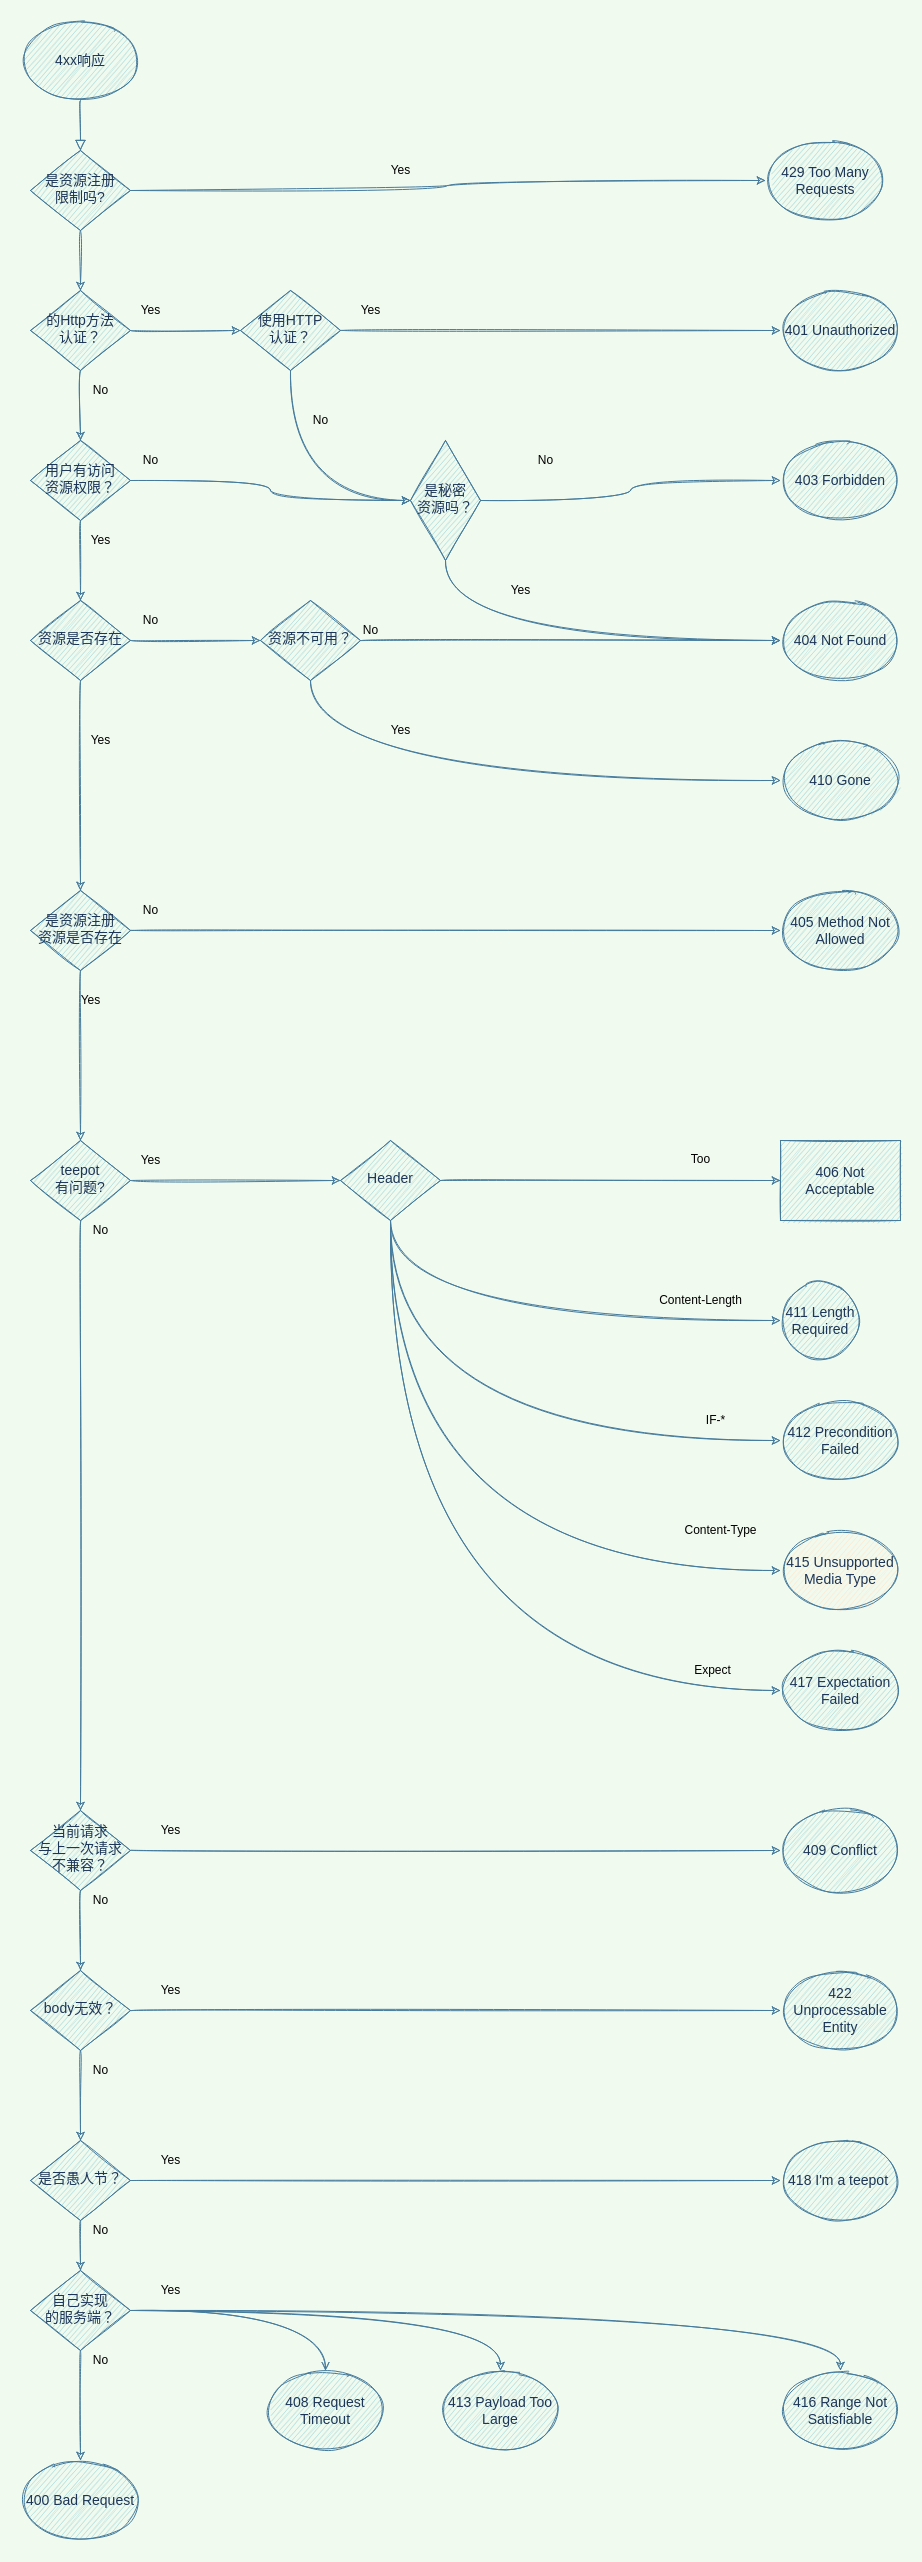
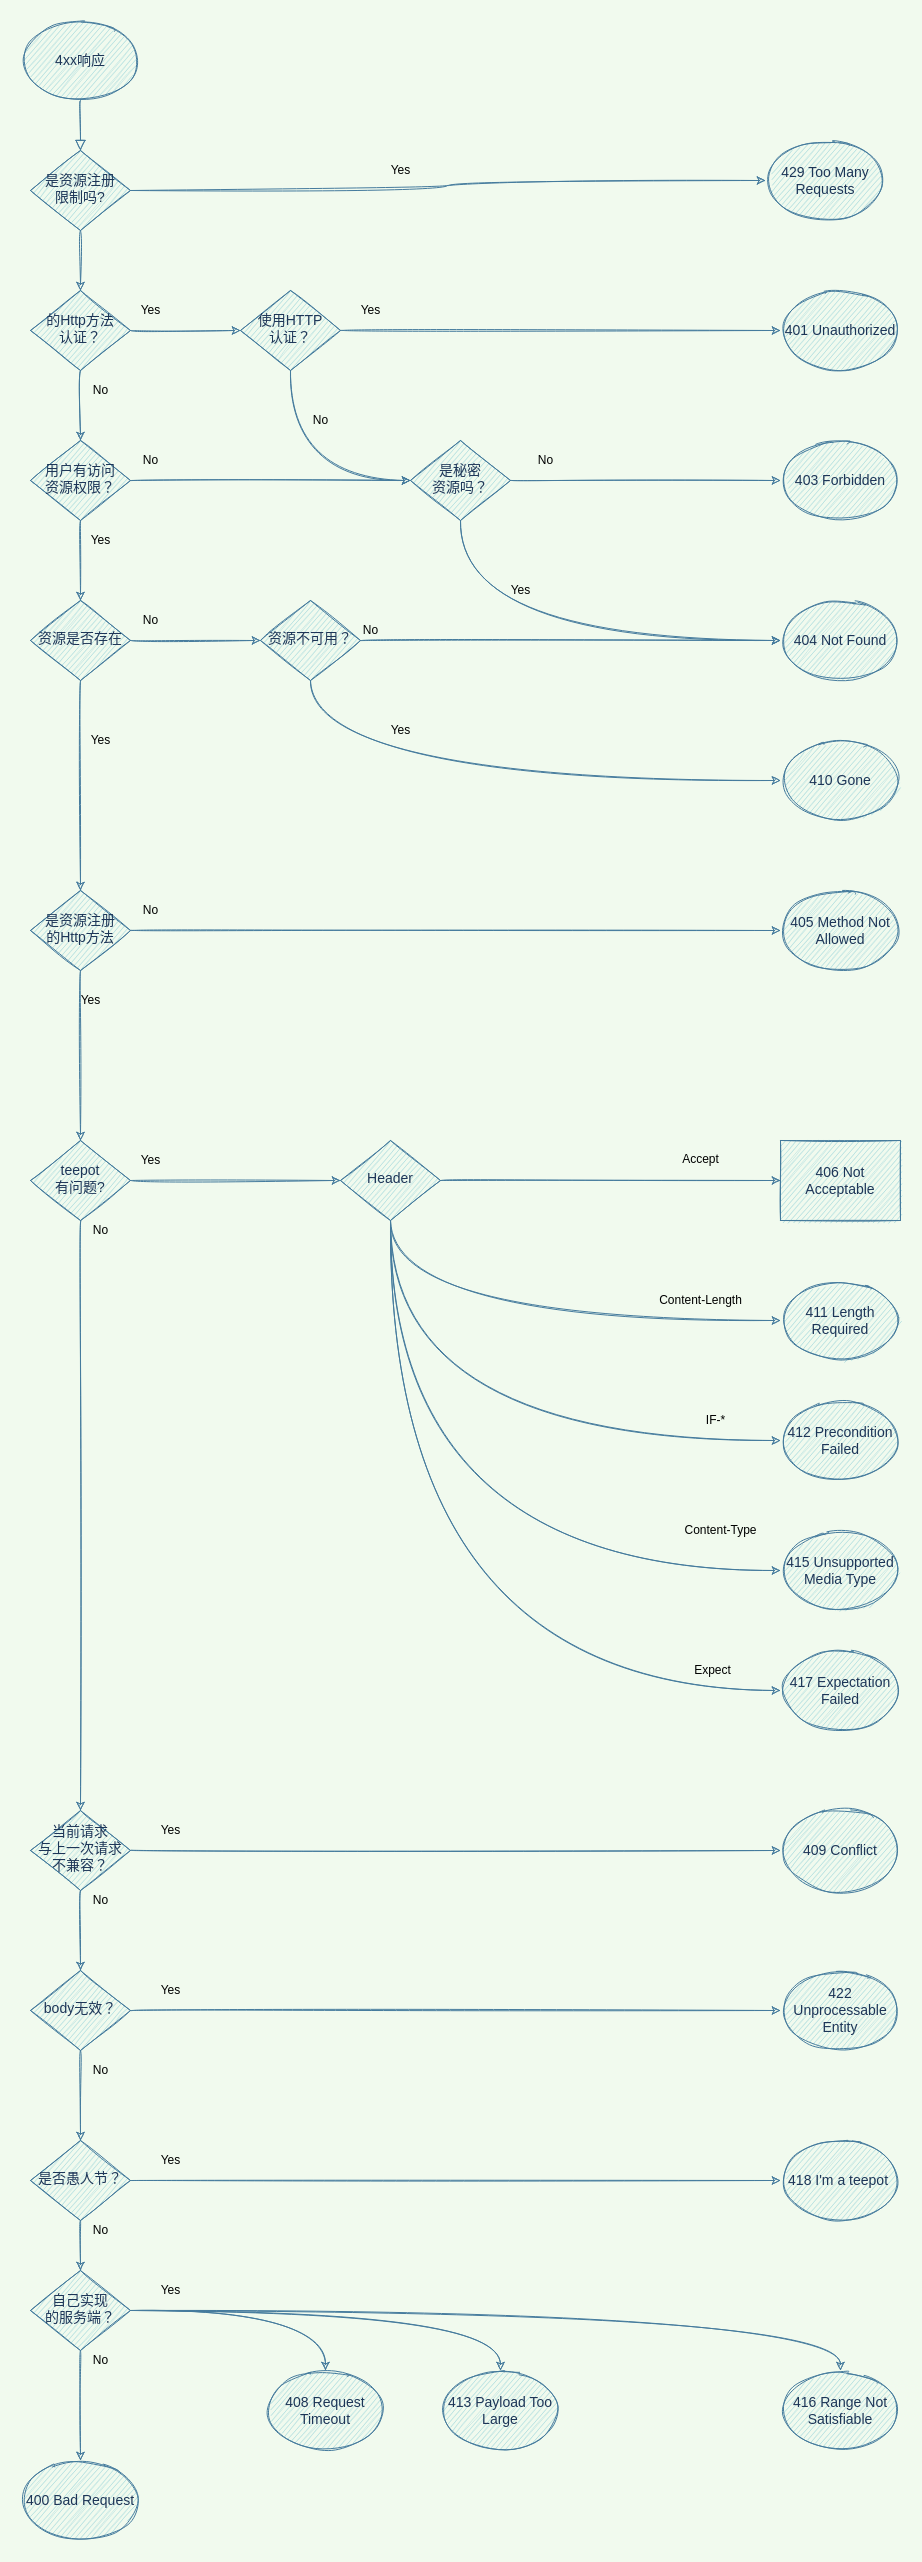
node "是秘密 资源吗？": size 70x120 -> 100x80
node "是资源注册 资源是否存在": label "是资源注册 资源是否存在" -> "是资源注册 的Http方法"
node "Too": label "Too" -> "Accept"
node "411 Length Required": size 80x80 -> 120x80
node "415 Unsupported Media Type": fillcolor #ffe6cc -> #a8dadc
edge "自己实现 的服务端？" -> "408 Request Timeout": arrowhead open -> classic
